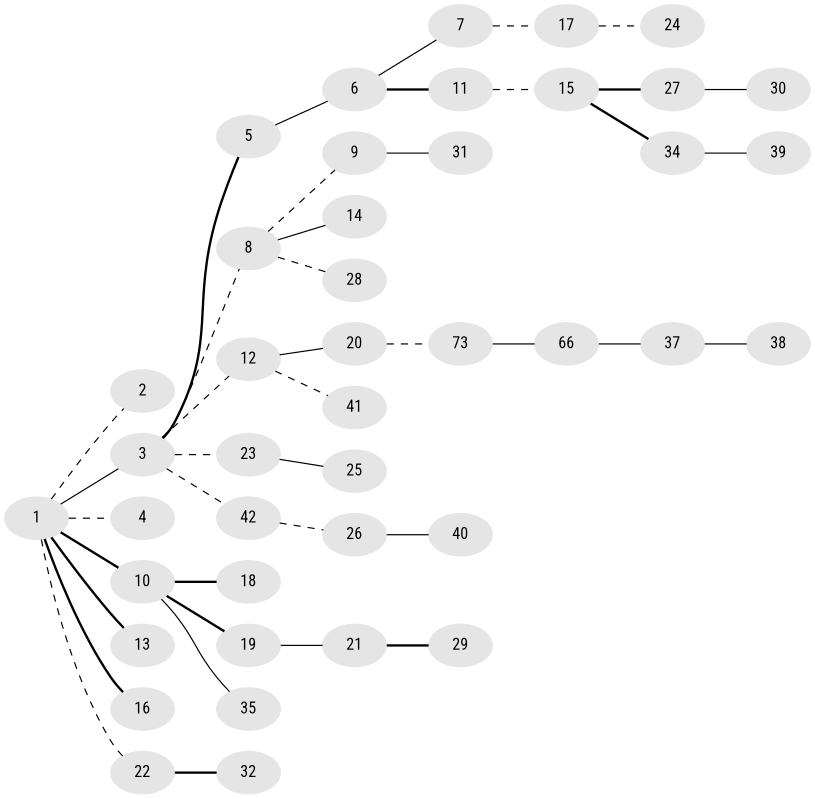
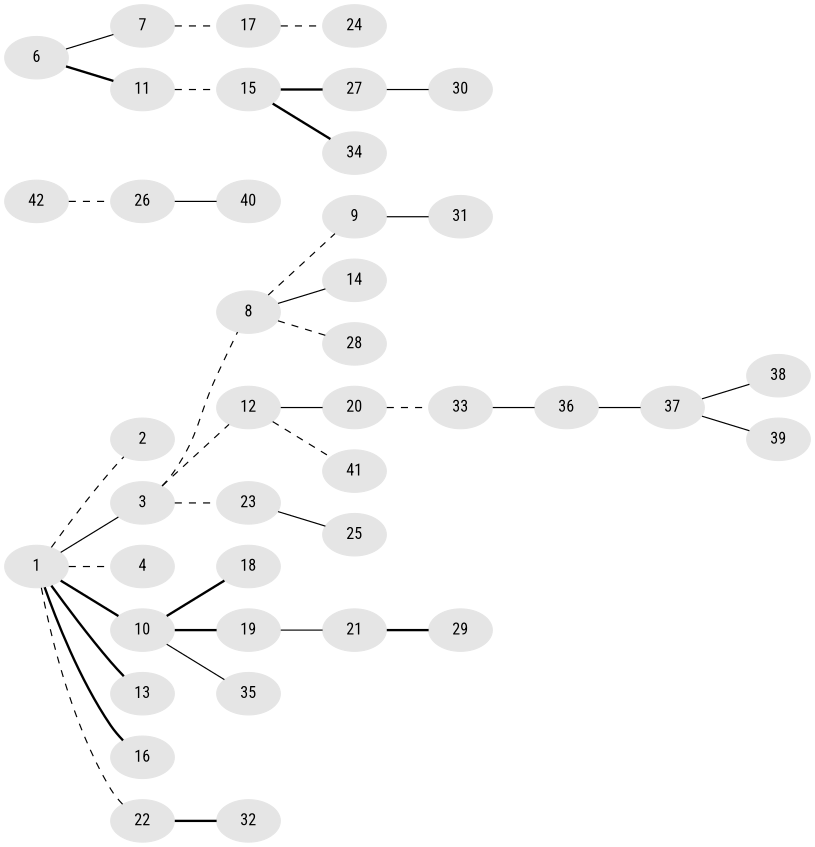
node "5": removed
edge "34" -- "39": now "37" -- "39"
node "73": label "73" -> "33"
node "66": label "66" -> "36"
edge "3" -- "42": removed
